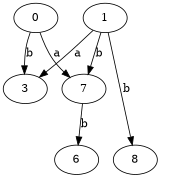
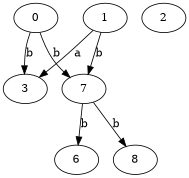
node "2": added
edge "0" -> "7": label "a" -> "b"
edge "1" -> "8": now "7" -> "8"
